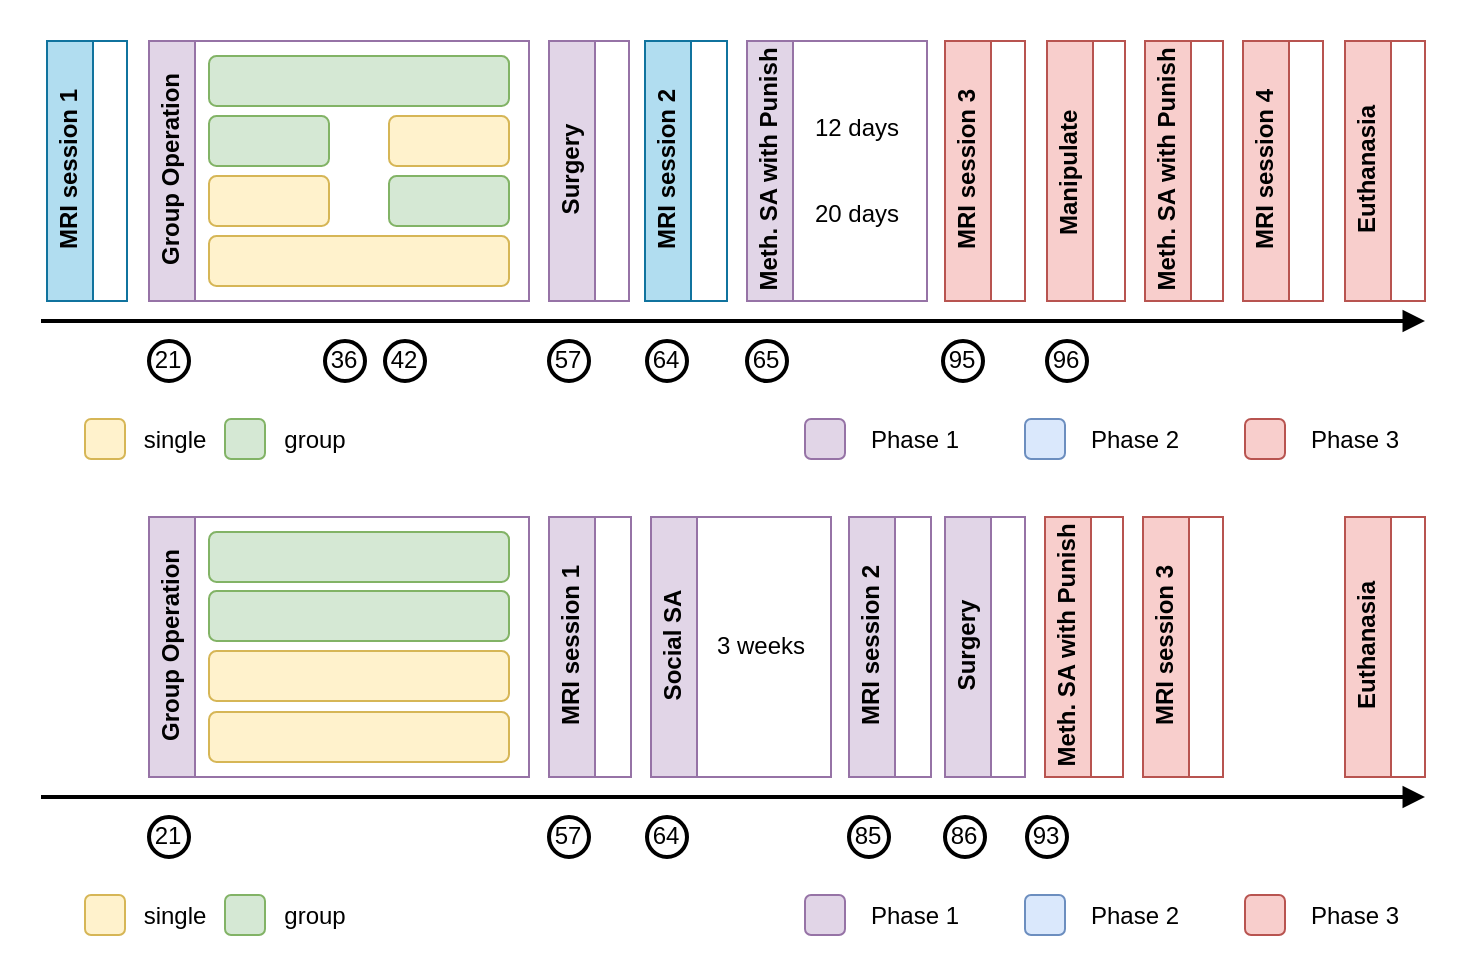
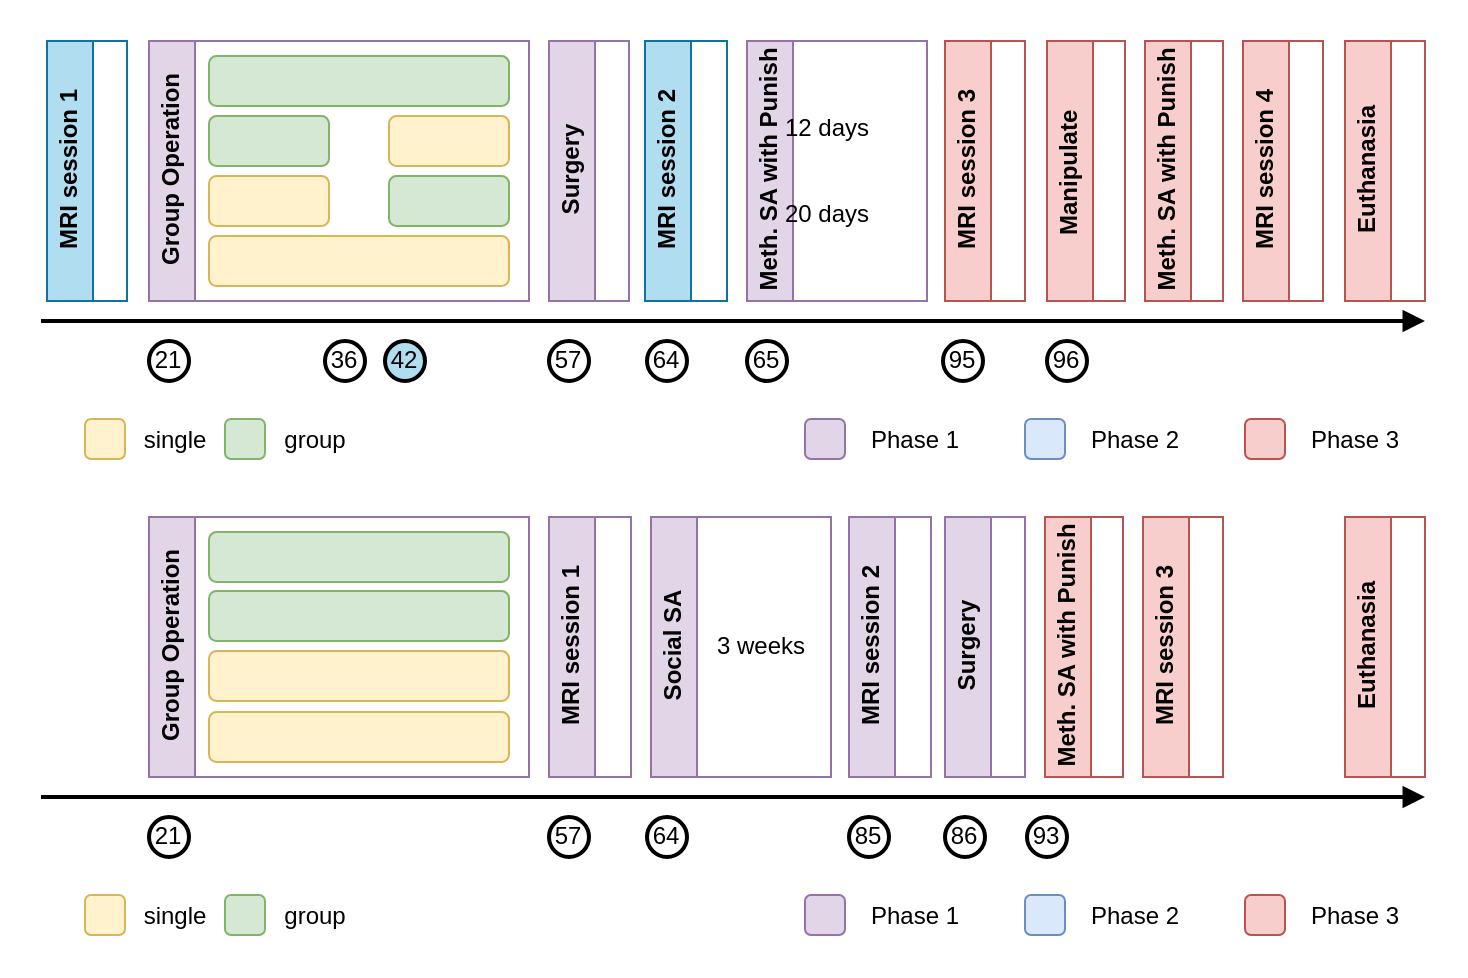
node "12 days 20 days": moved (857, 171) -> (827, 171)
node "42": fillcolor #ffffff -> #b1ddf0
